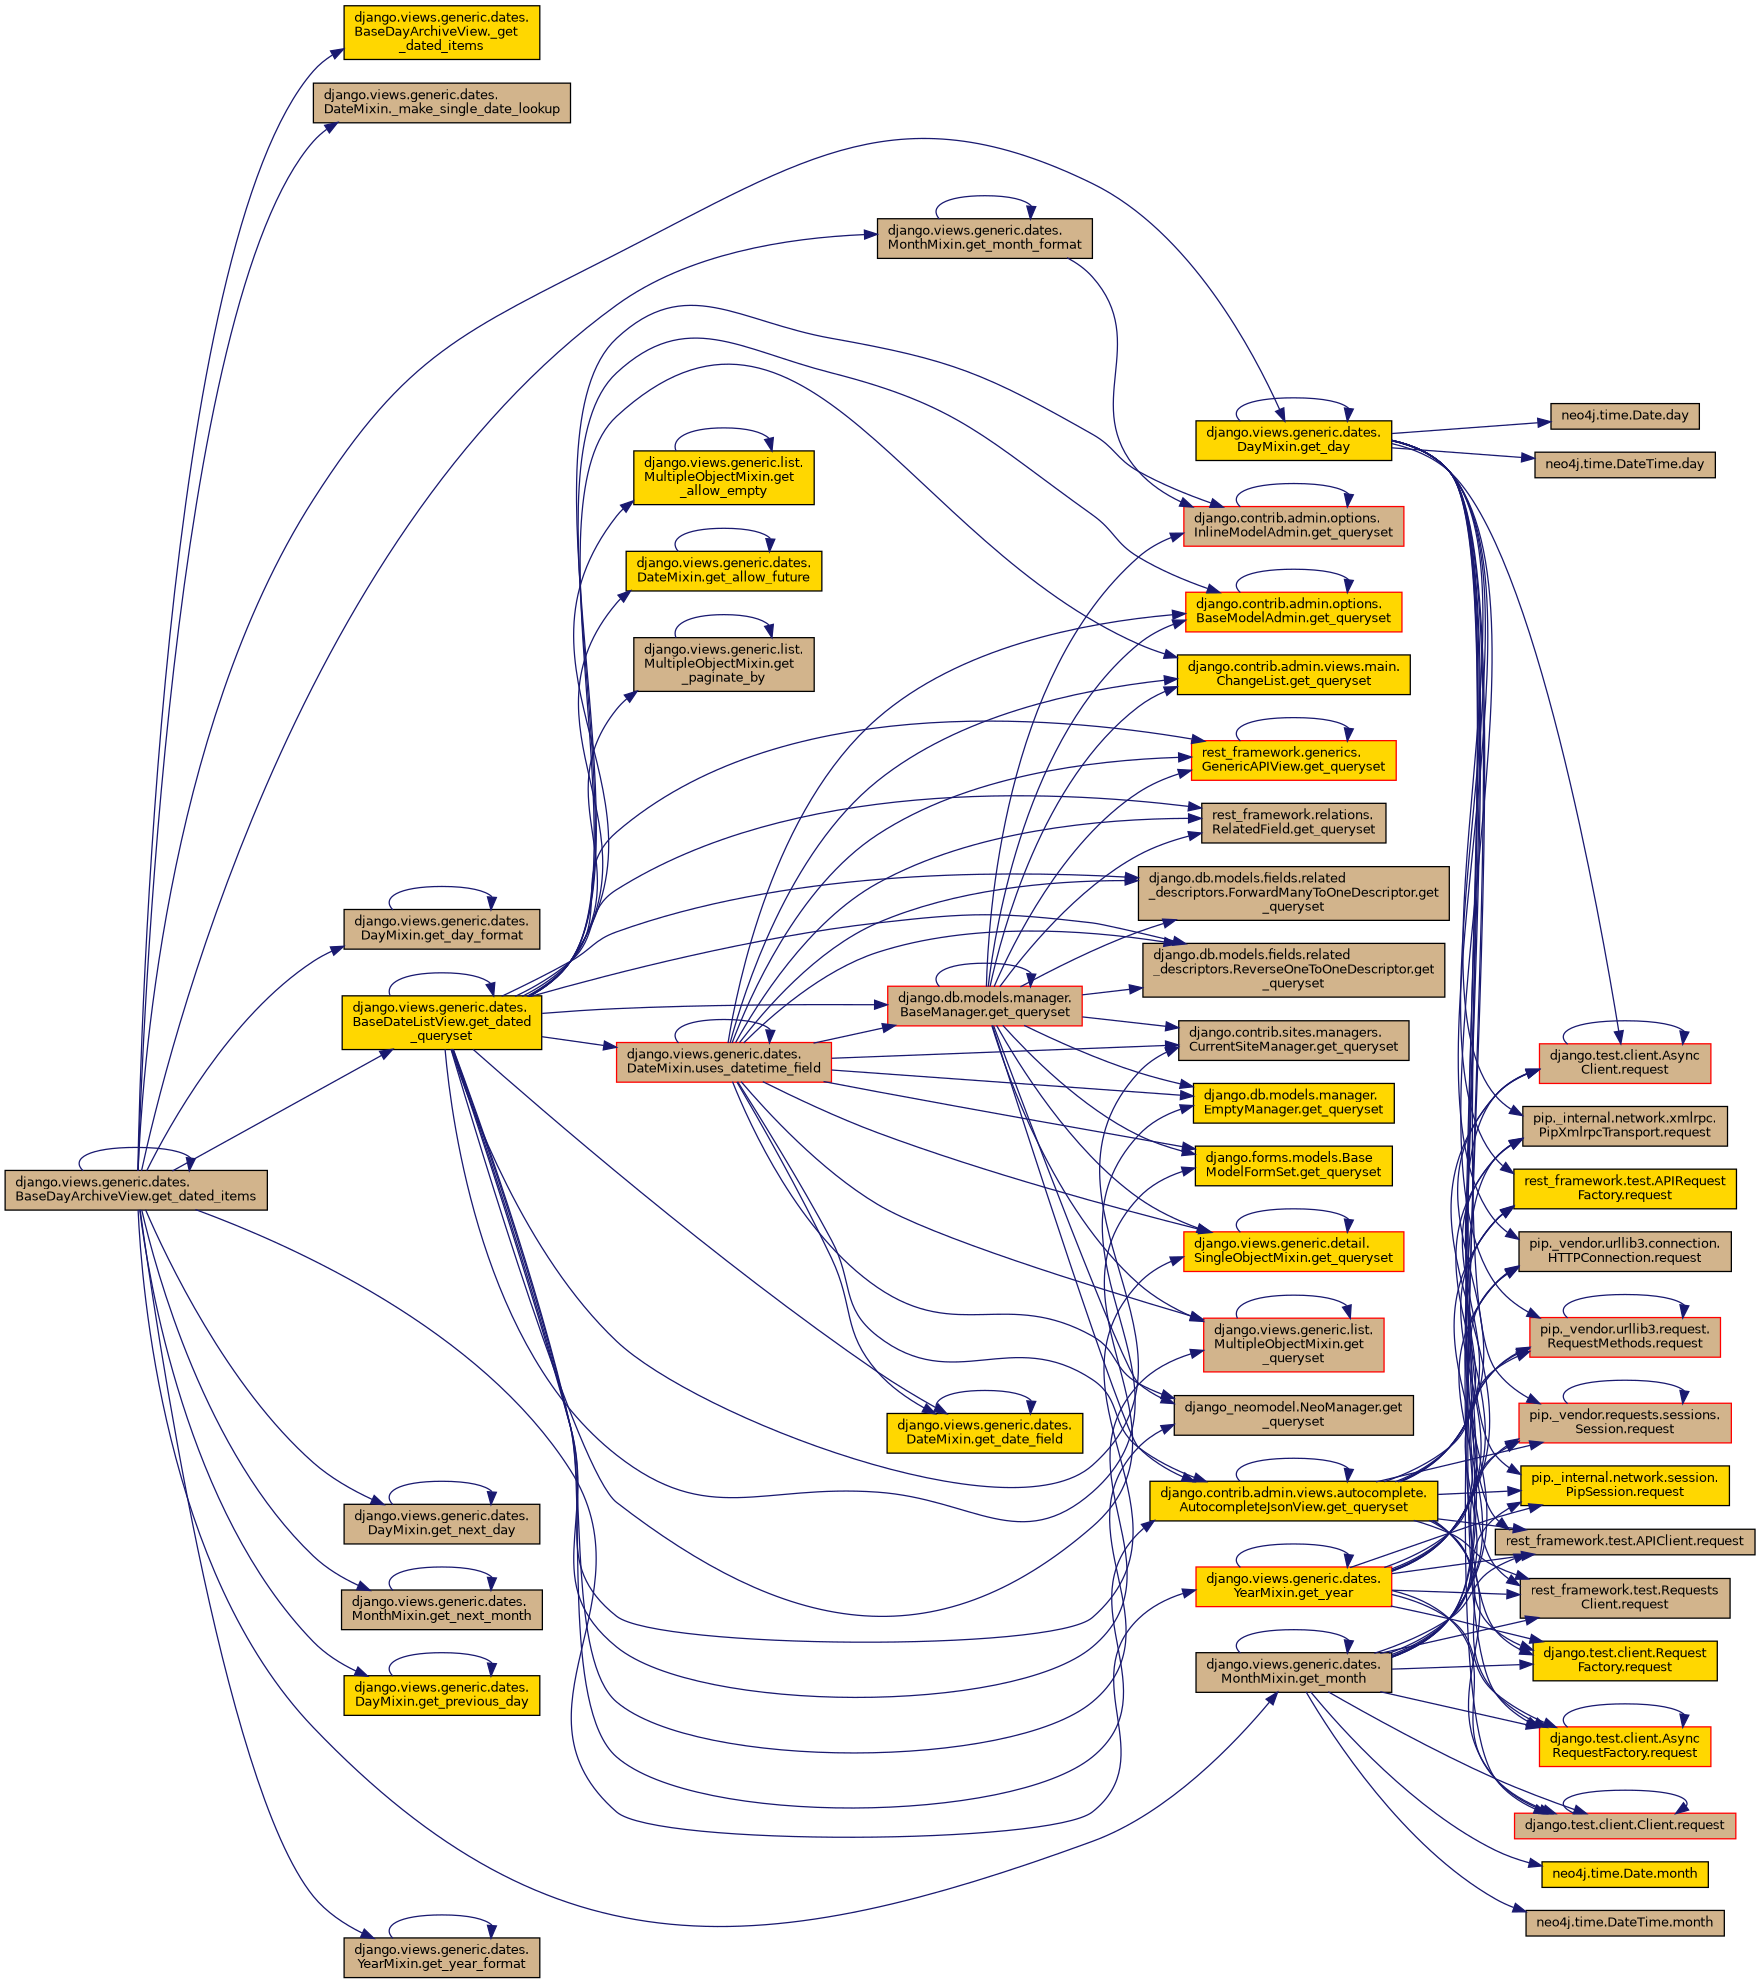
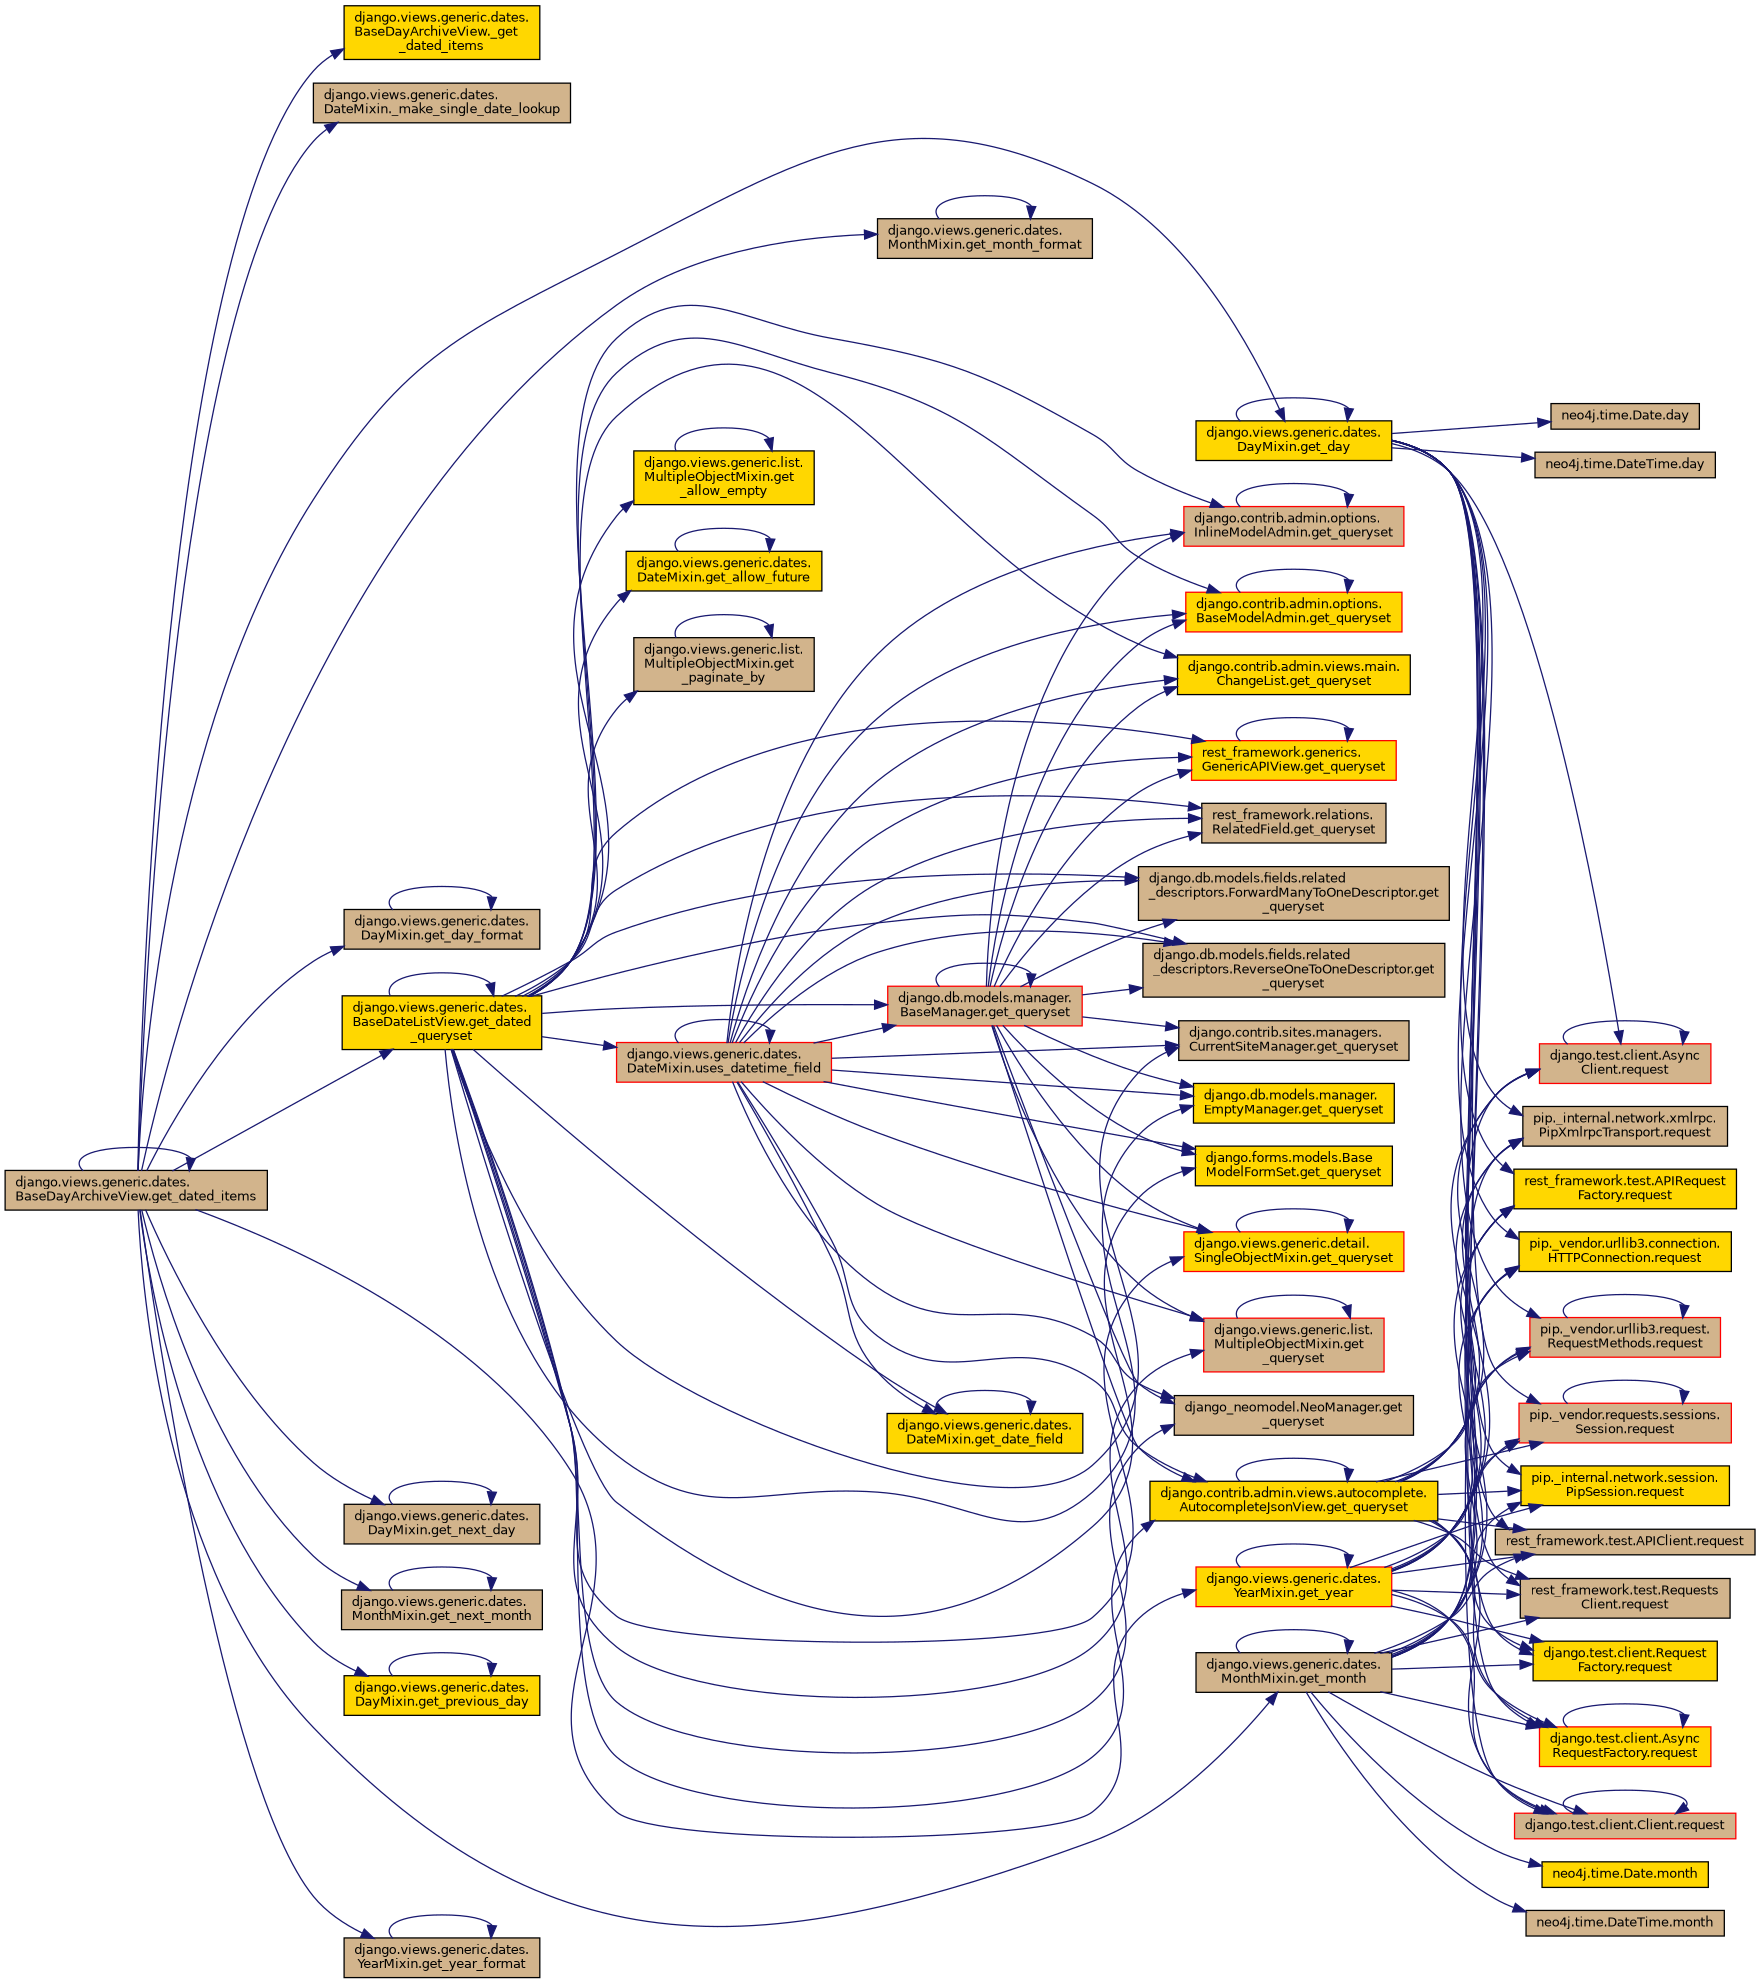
edge "django.views.generic.dates. MonthMixin.get_month_format" -> "django.contrib.admin.options. InlineModelAdmin.get_queryset": now "django.views.generic.dates. DateMixin.uses_datetime_field" -> "django.contrib.admin.options. InlineModelAdmin.get_queryset"
node "pip._vendor.urllib3.connection. HTTPConnection.request": fillcolor tan -> gold
